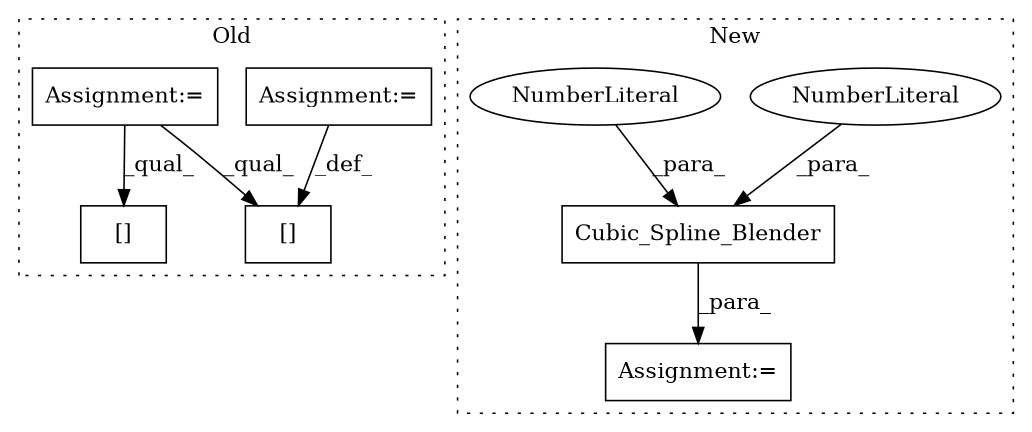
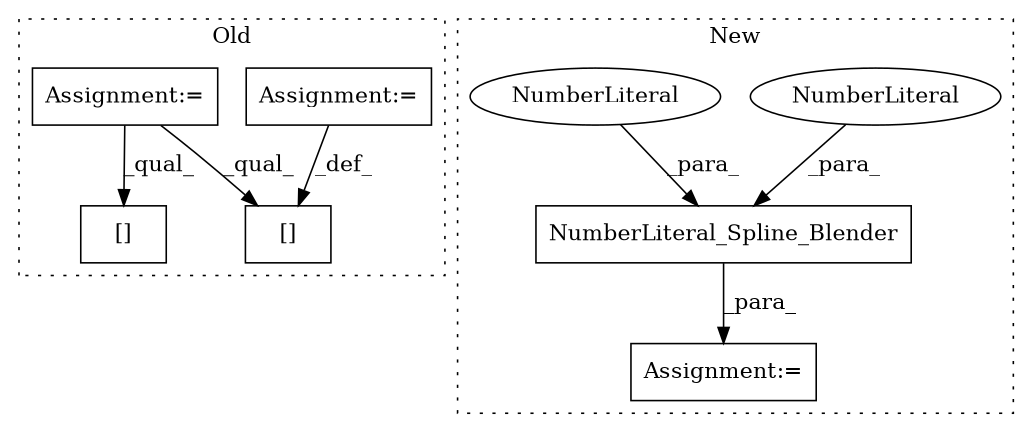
node "Cubic_Spline_Blender": label "Cubic_Spline_Blender" -> "NumberLiteral_Spline_Blender"
